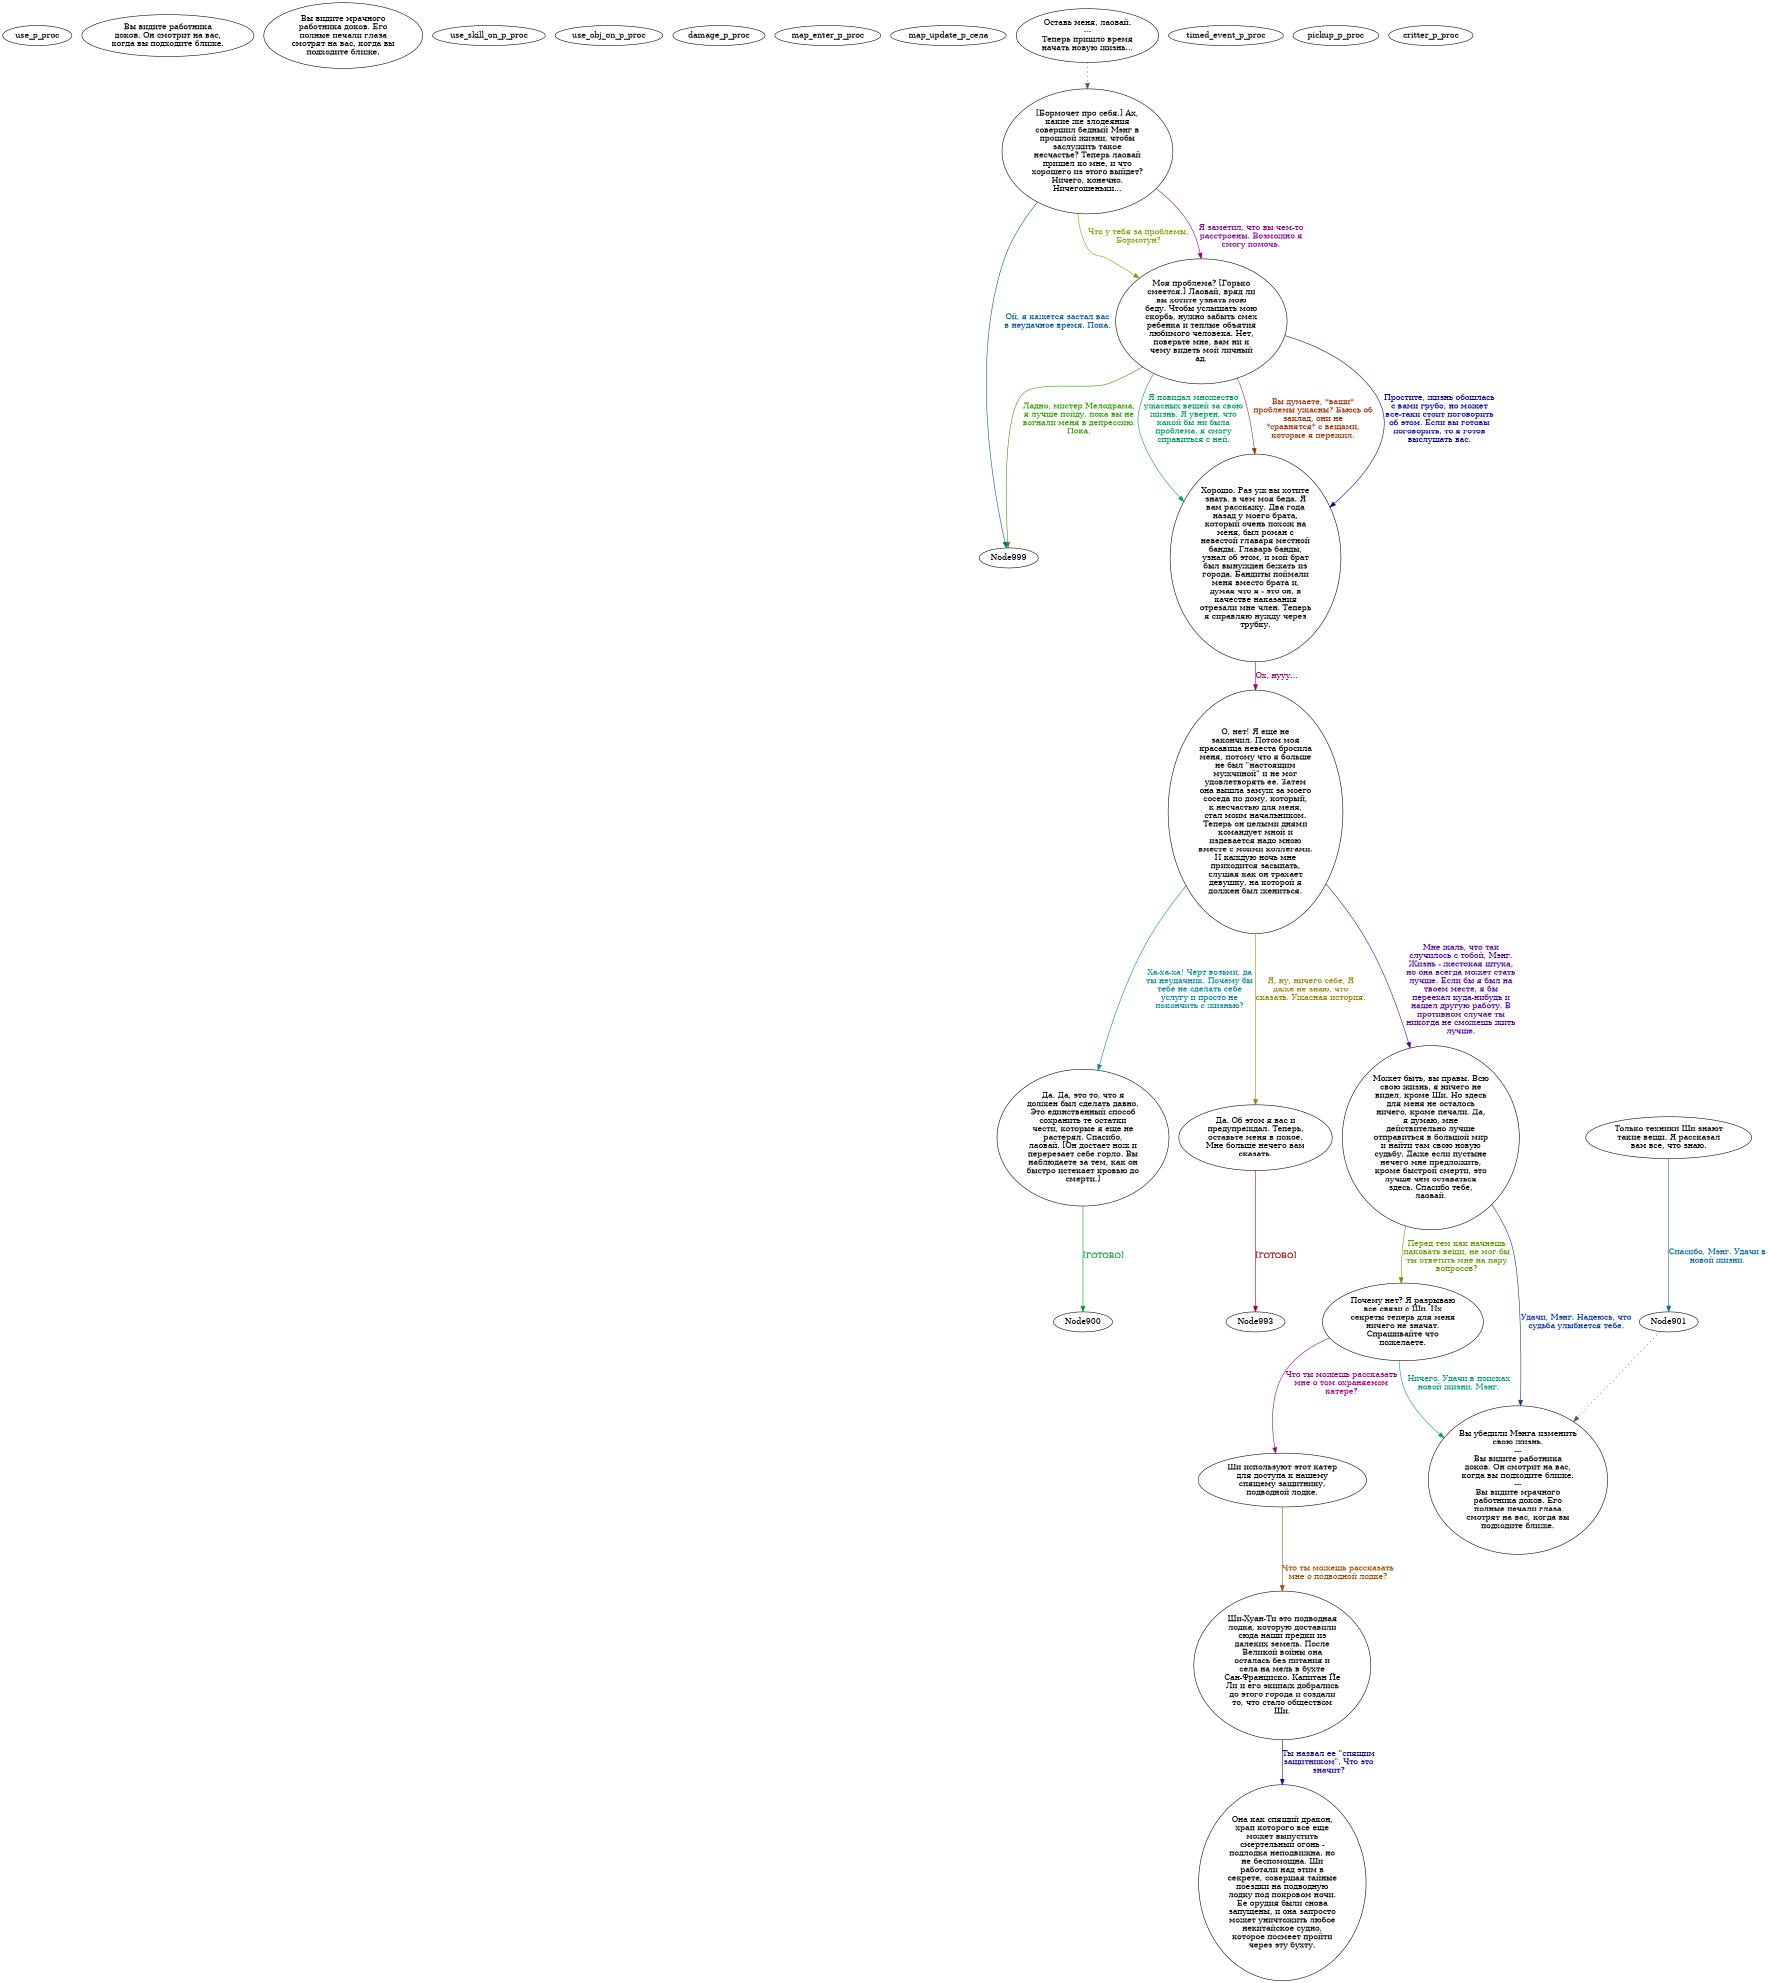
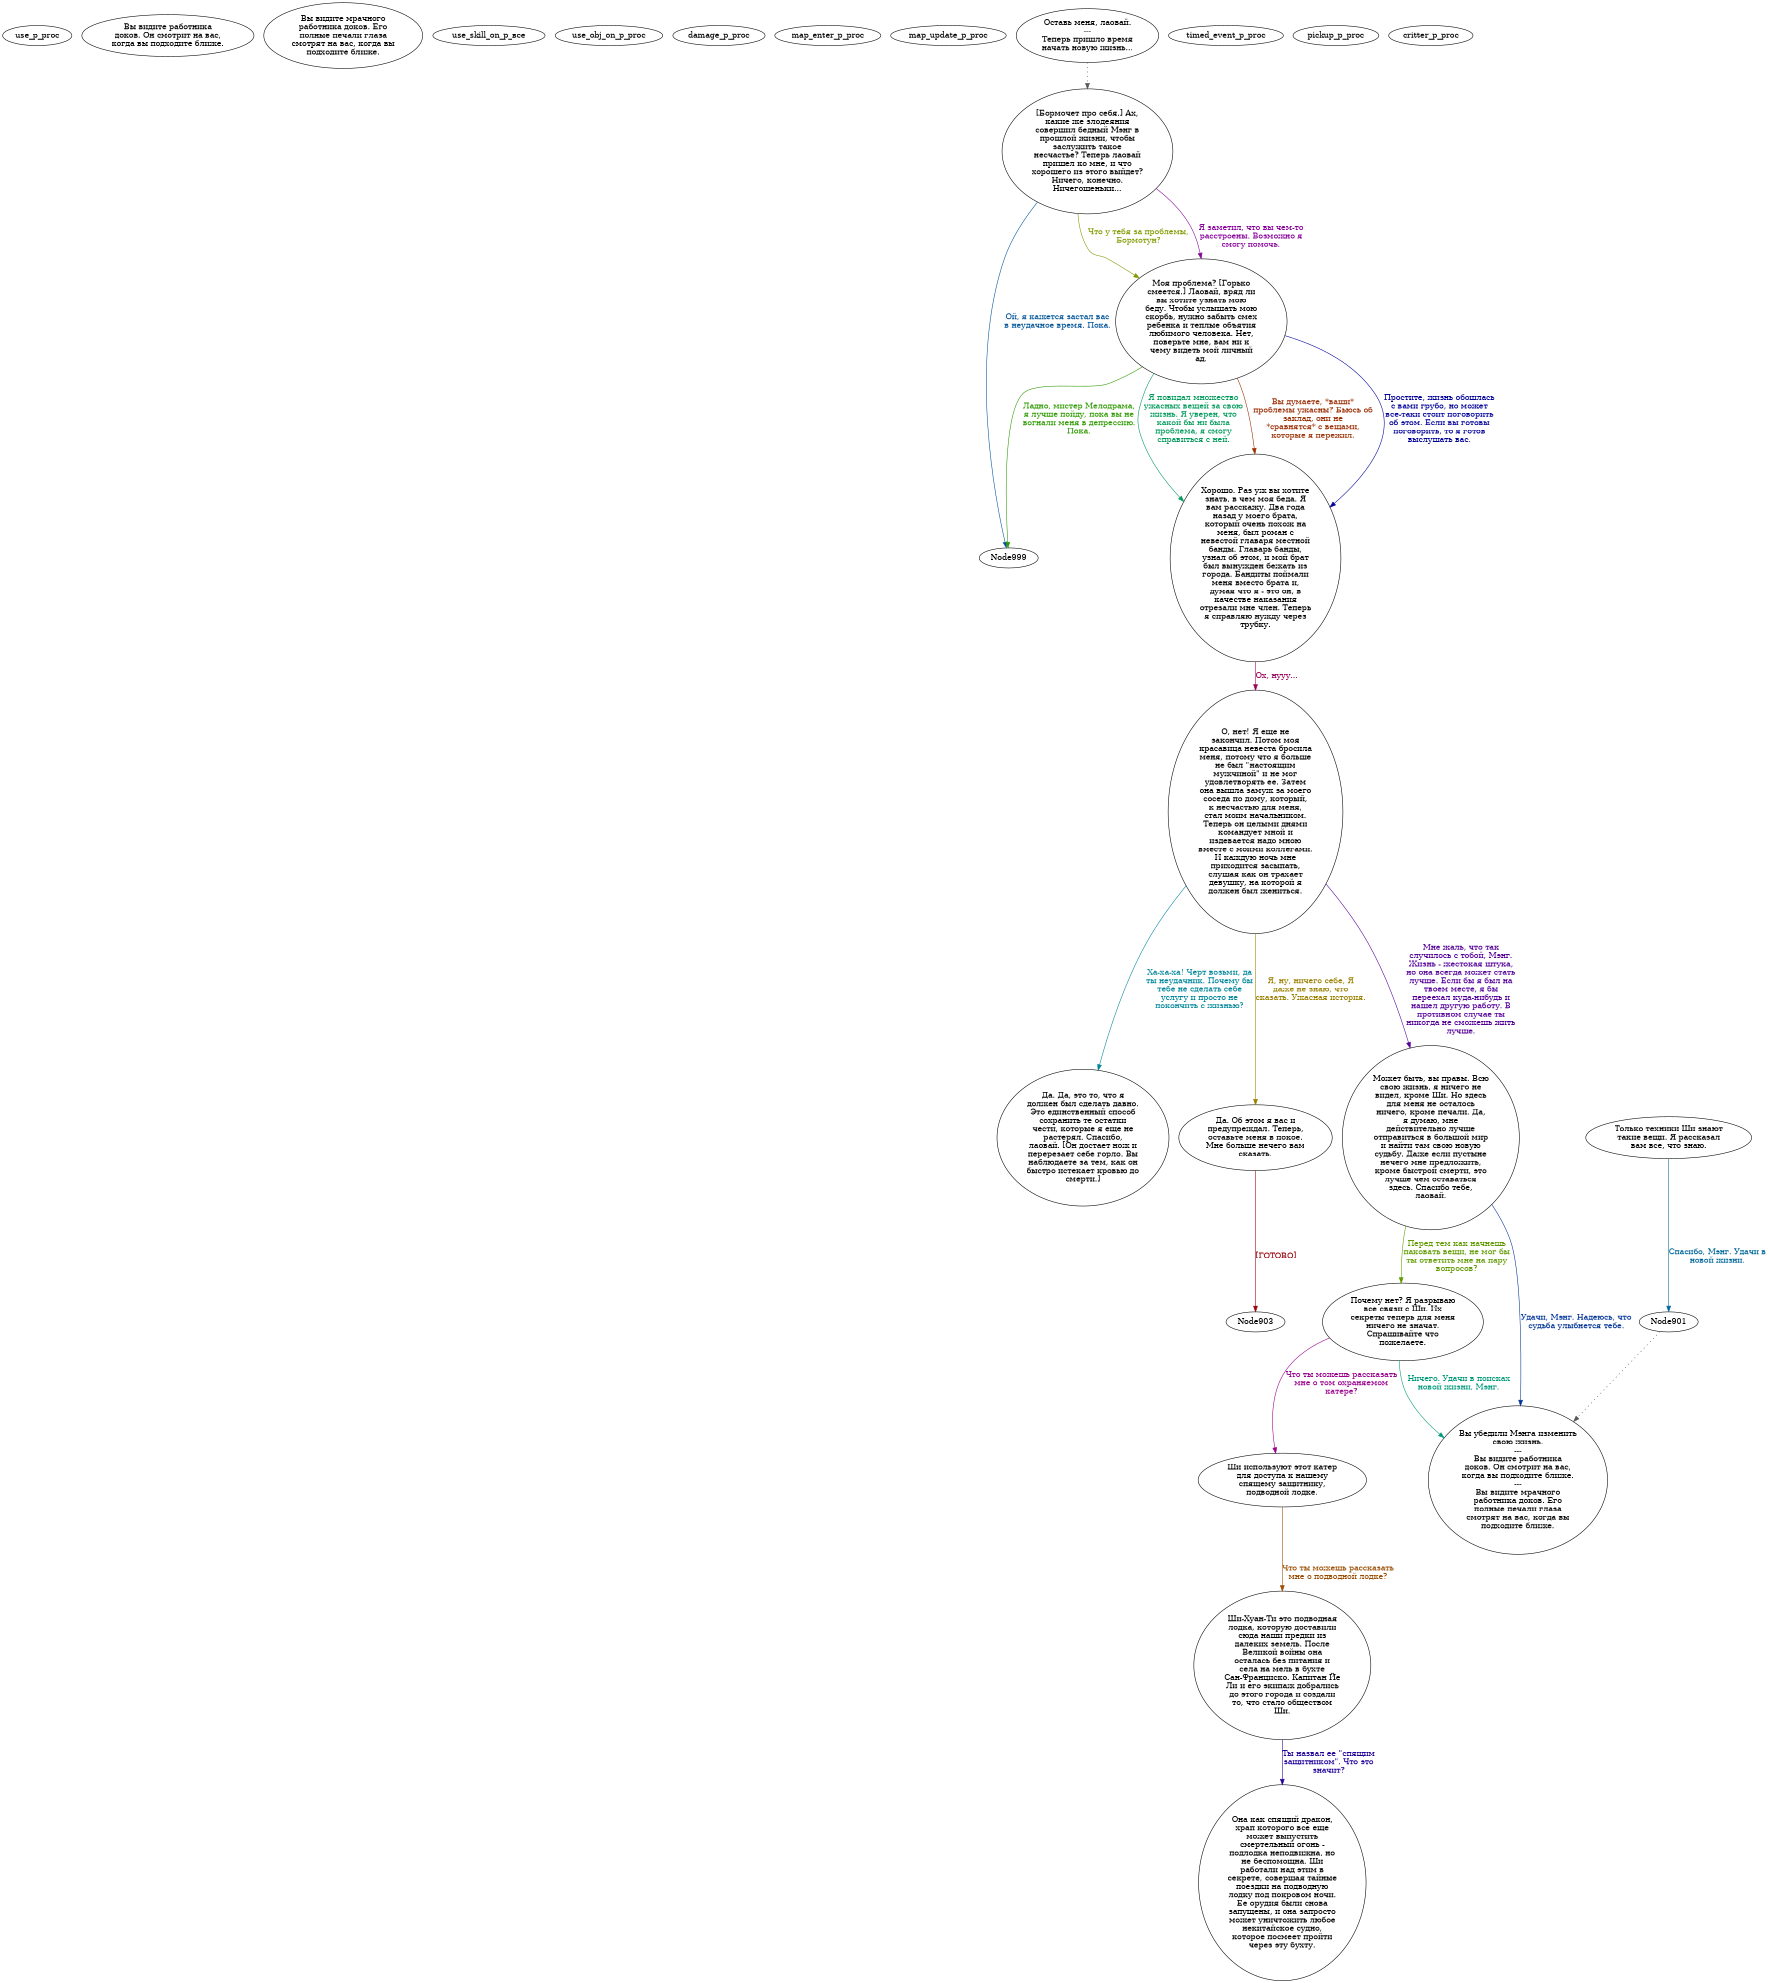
node "use_skill_on_p_proc": label "use_skill_on_p_proc" -> "use_skill_on_p_все"
node "map_update_p_села": label "map_update_p_села" -> "map_update_p_proc"
node "Node900": removed
node "Node993": label "Node993" -> "Node903"
